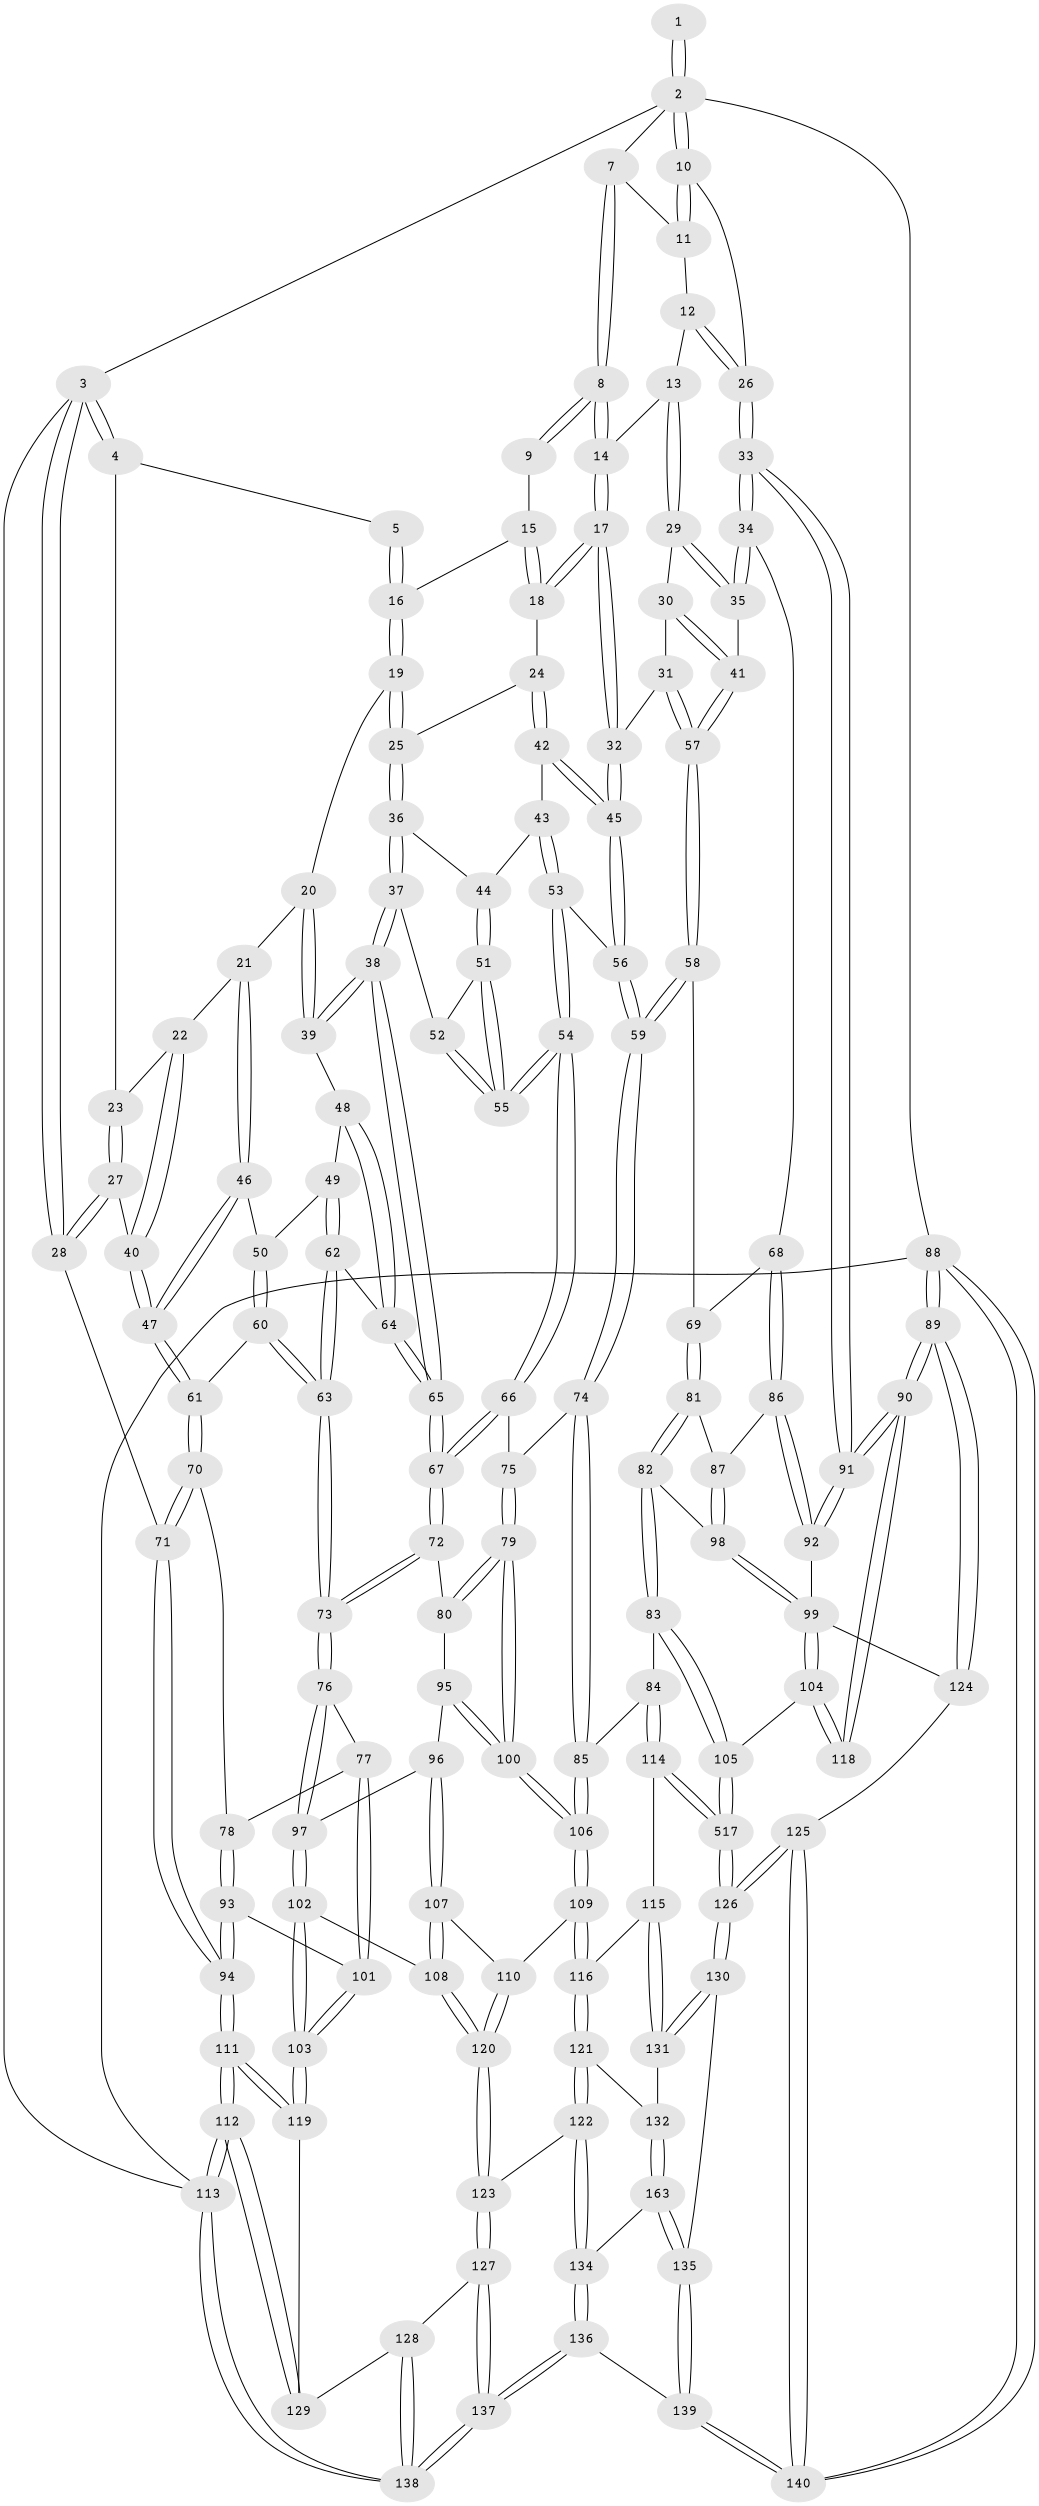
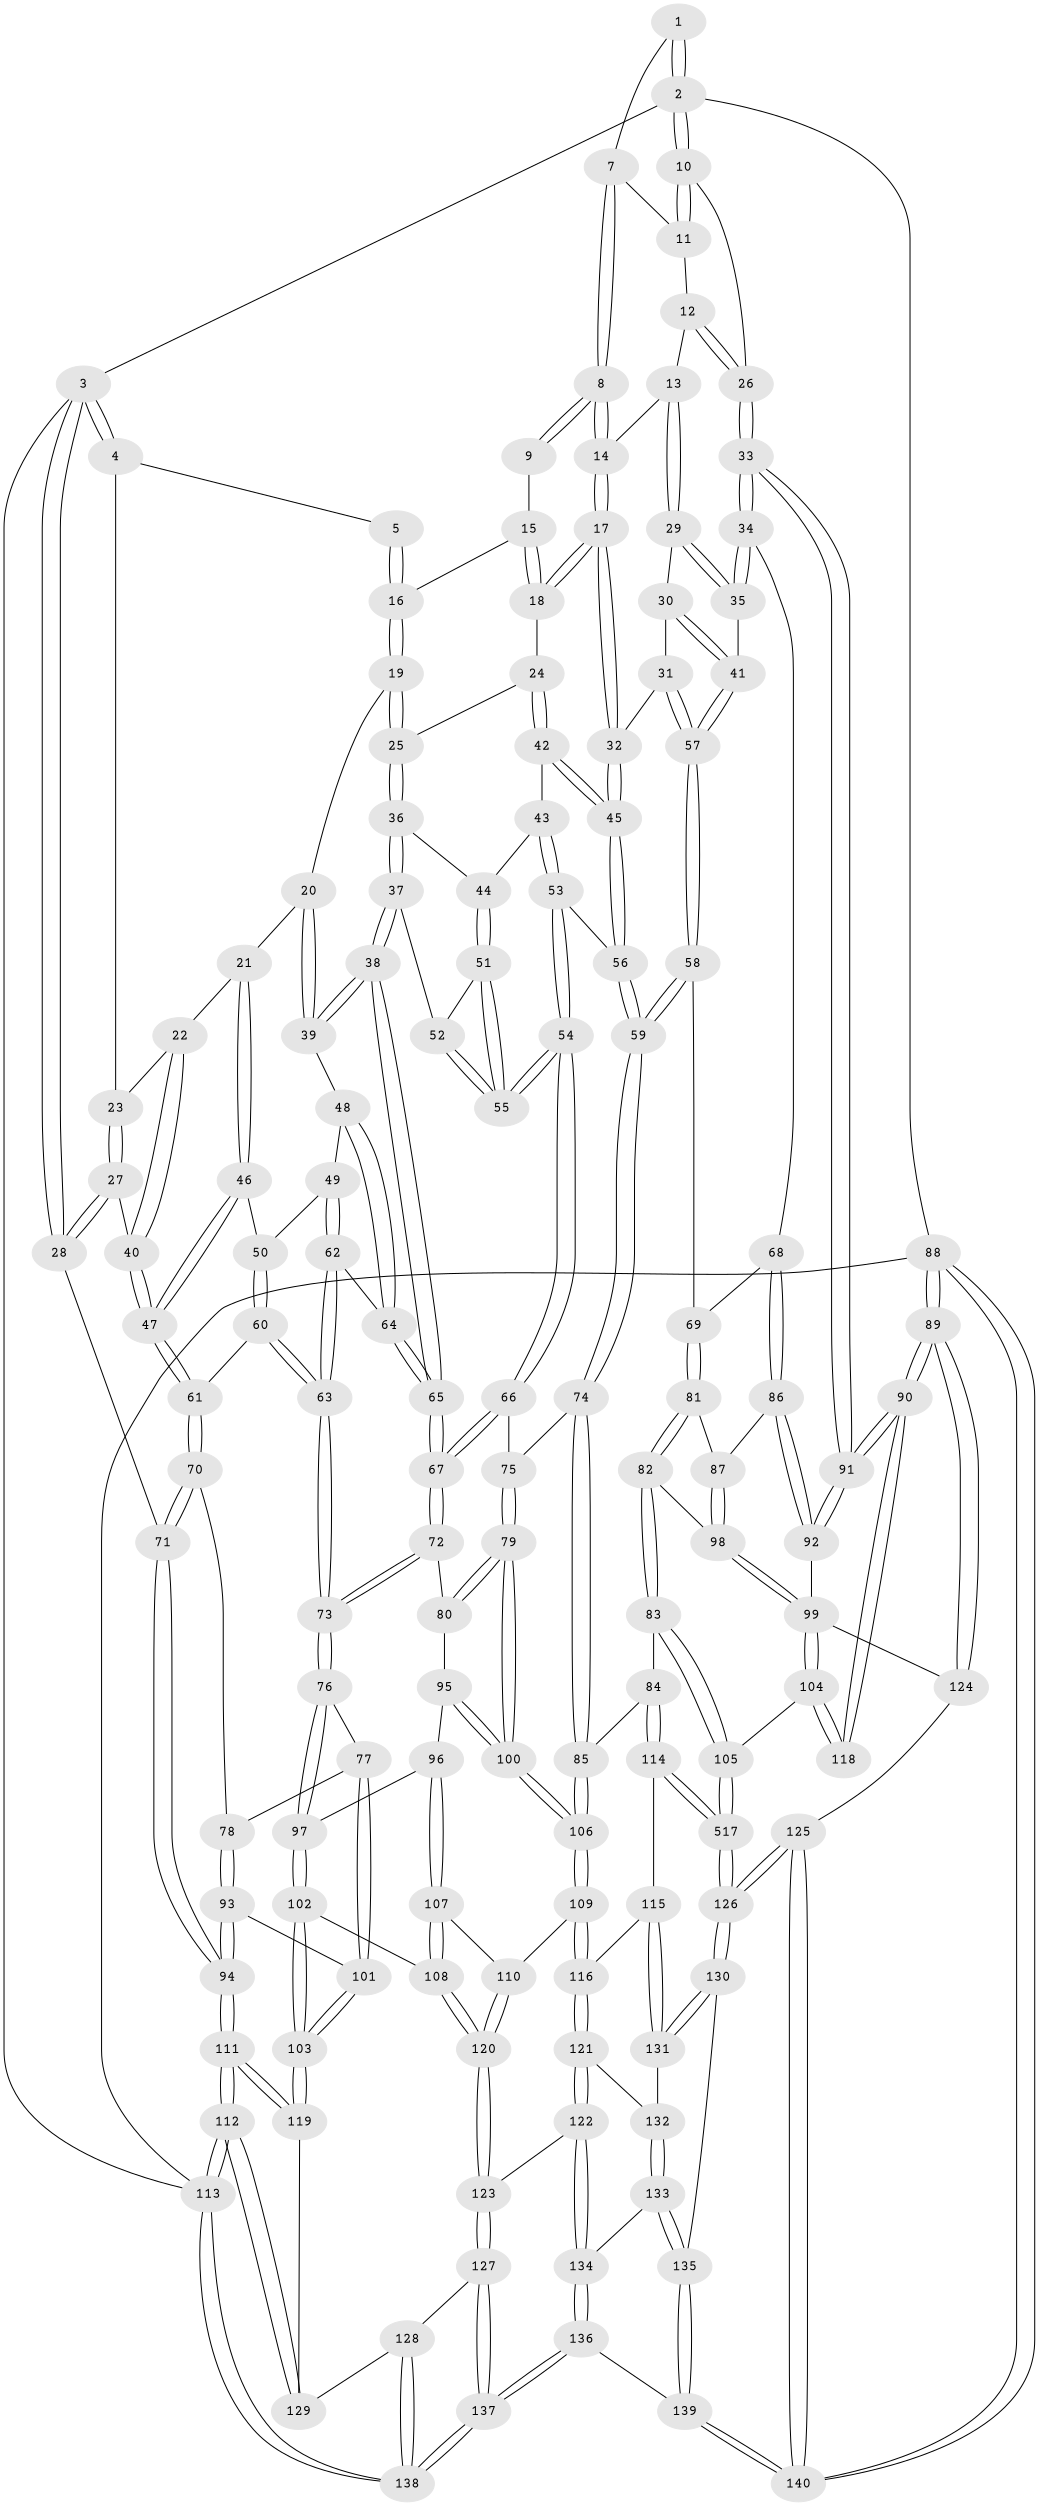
edge "2" -- "7": now "1" -- "7"
node "163": label "163" -> "133"
